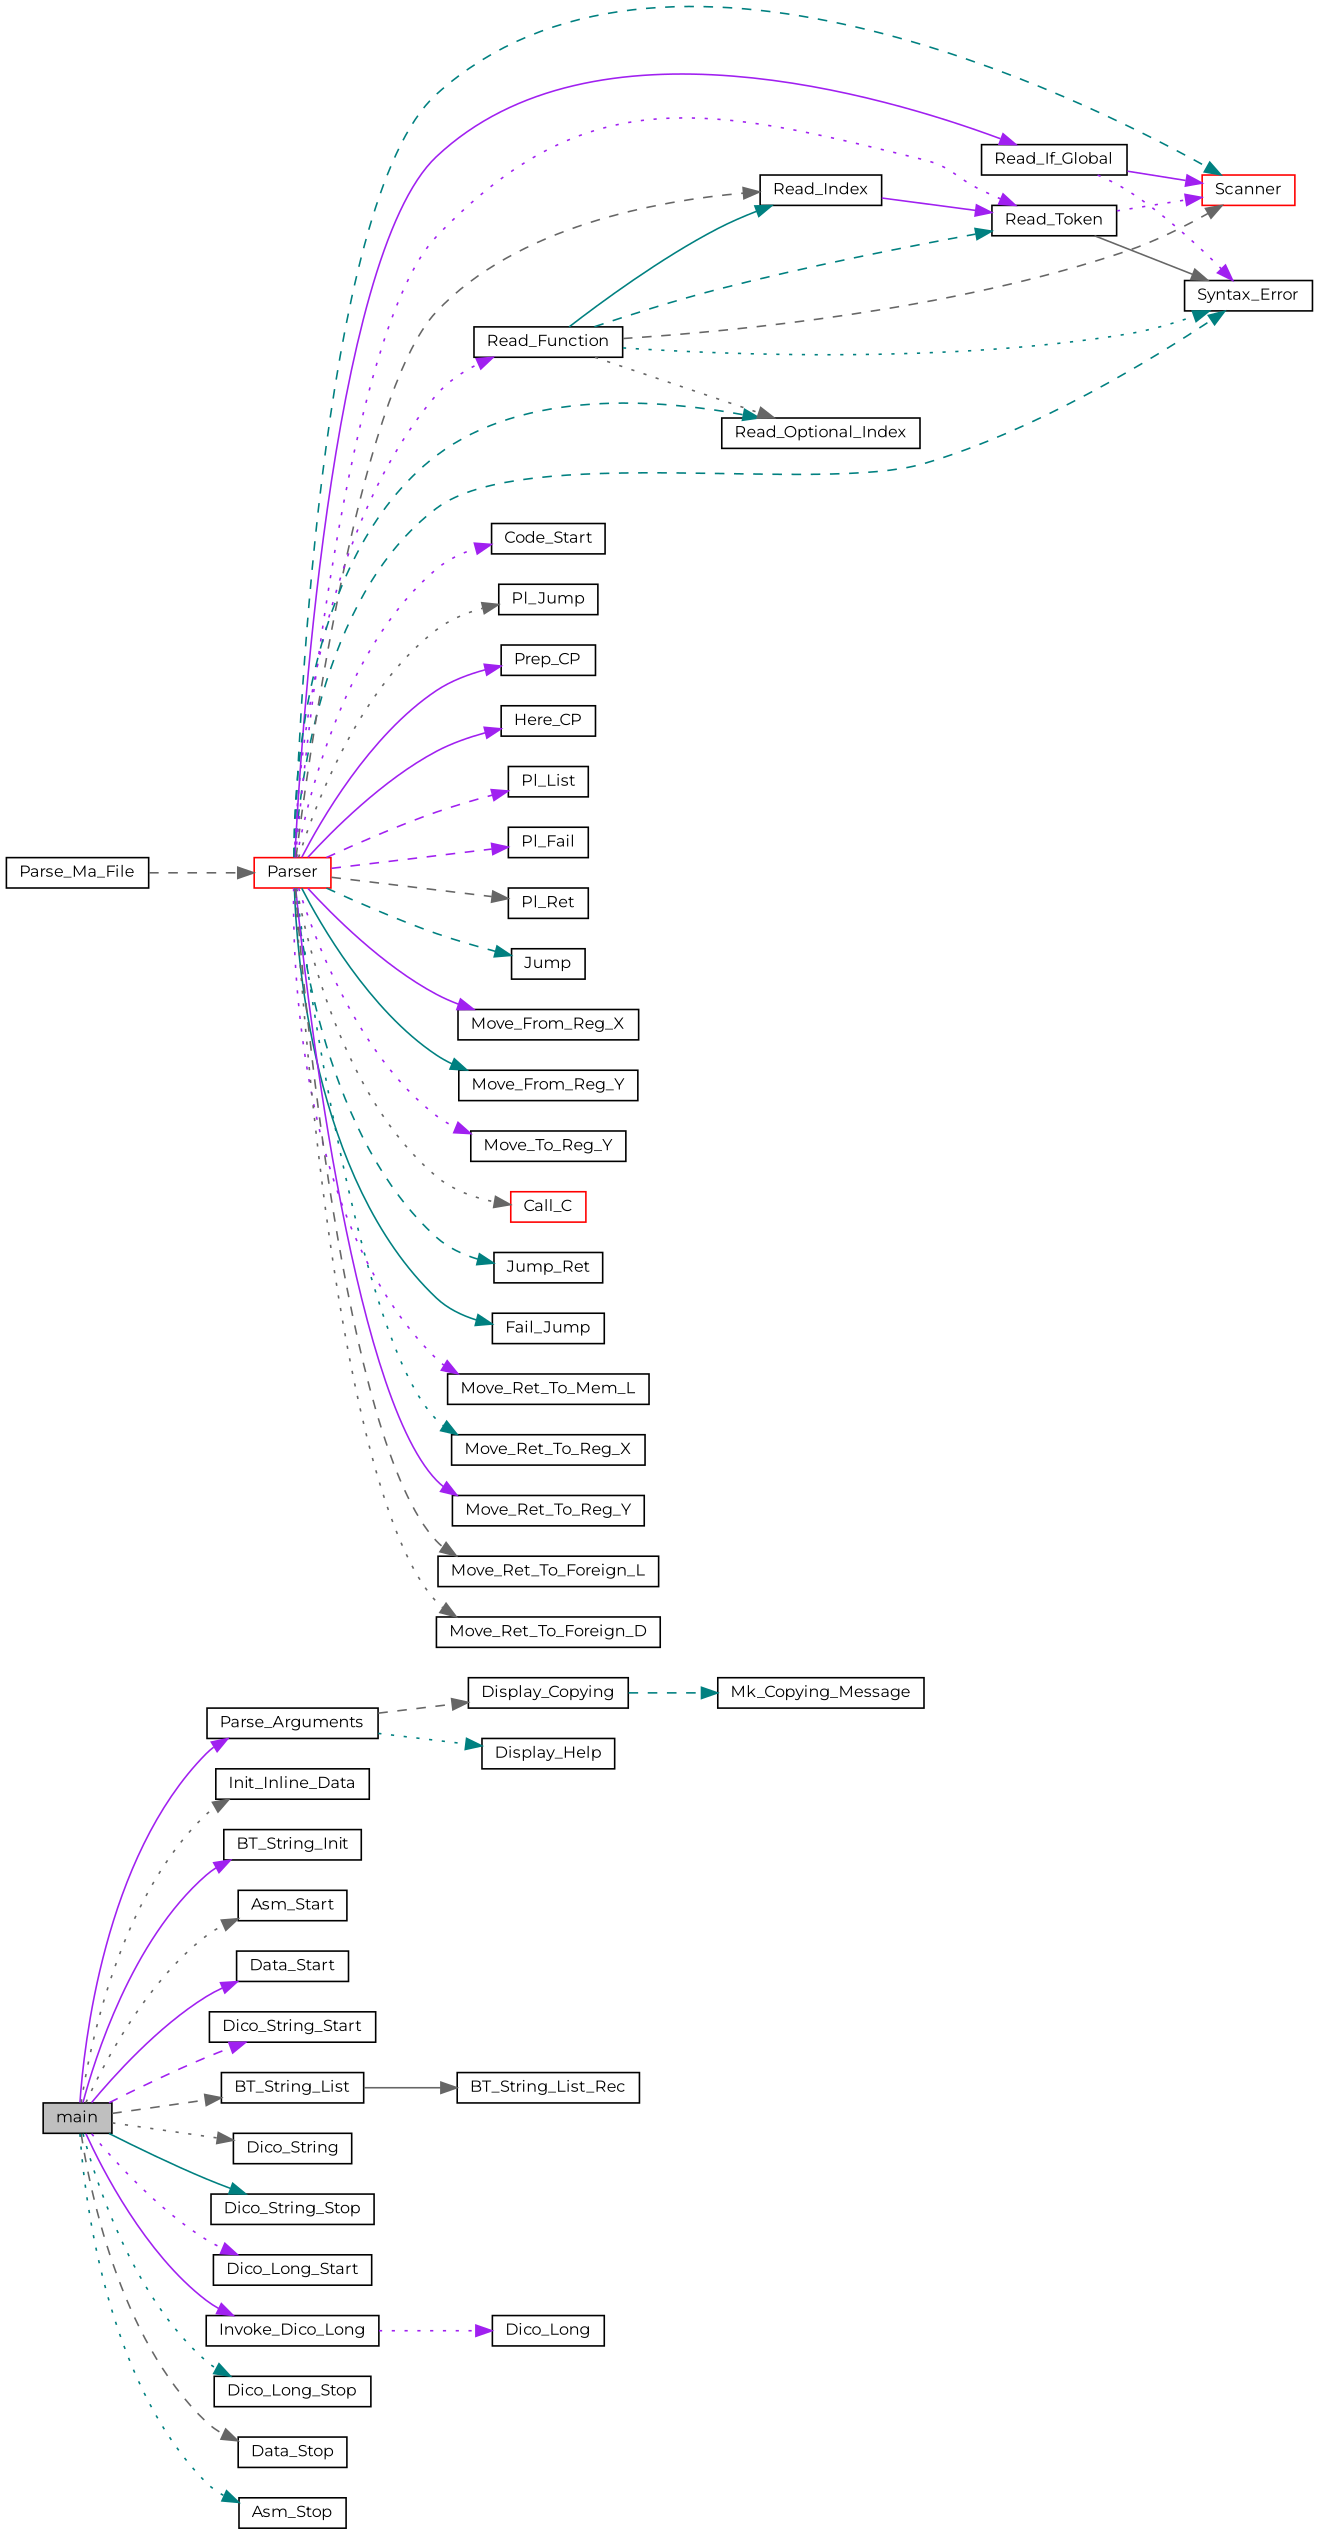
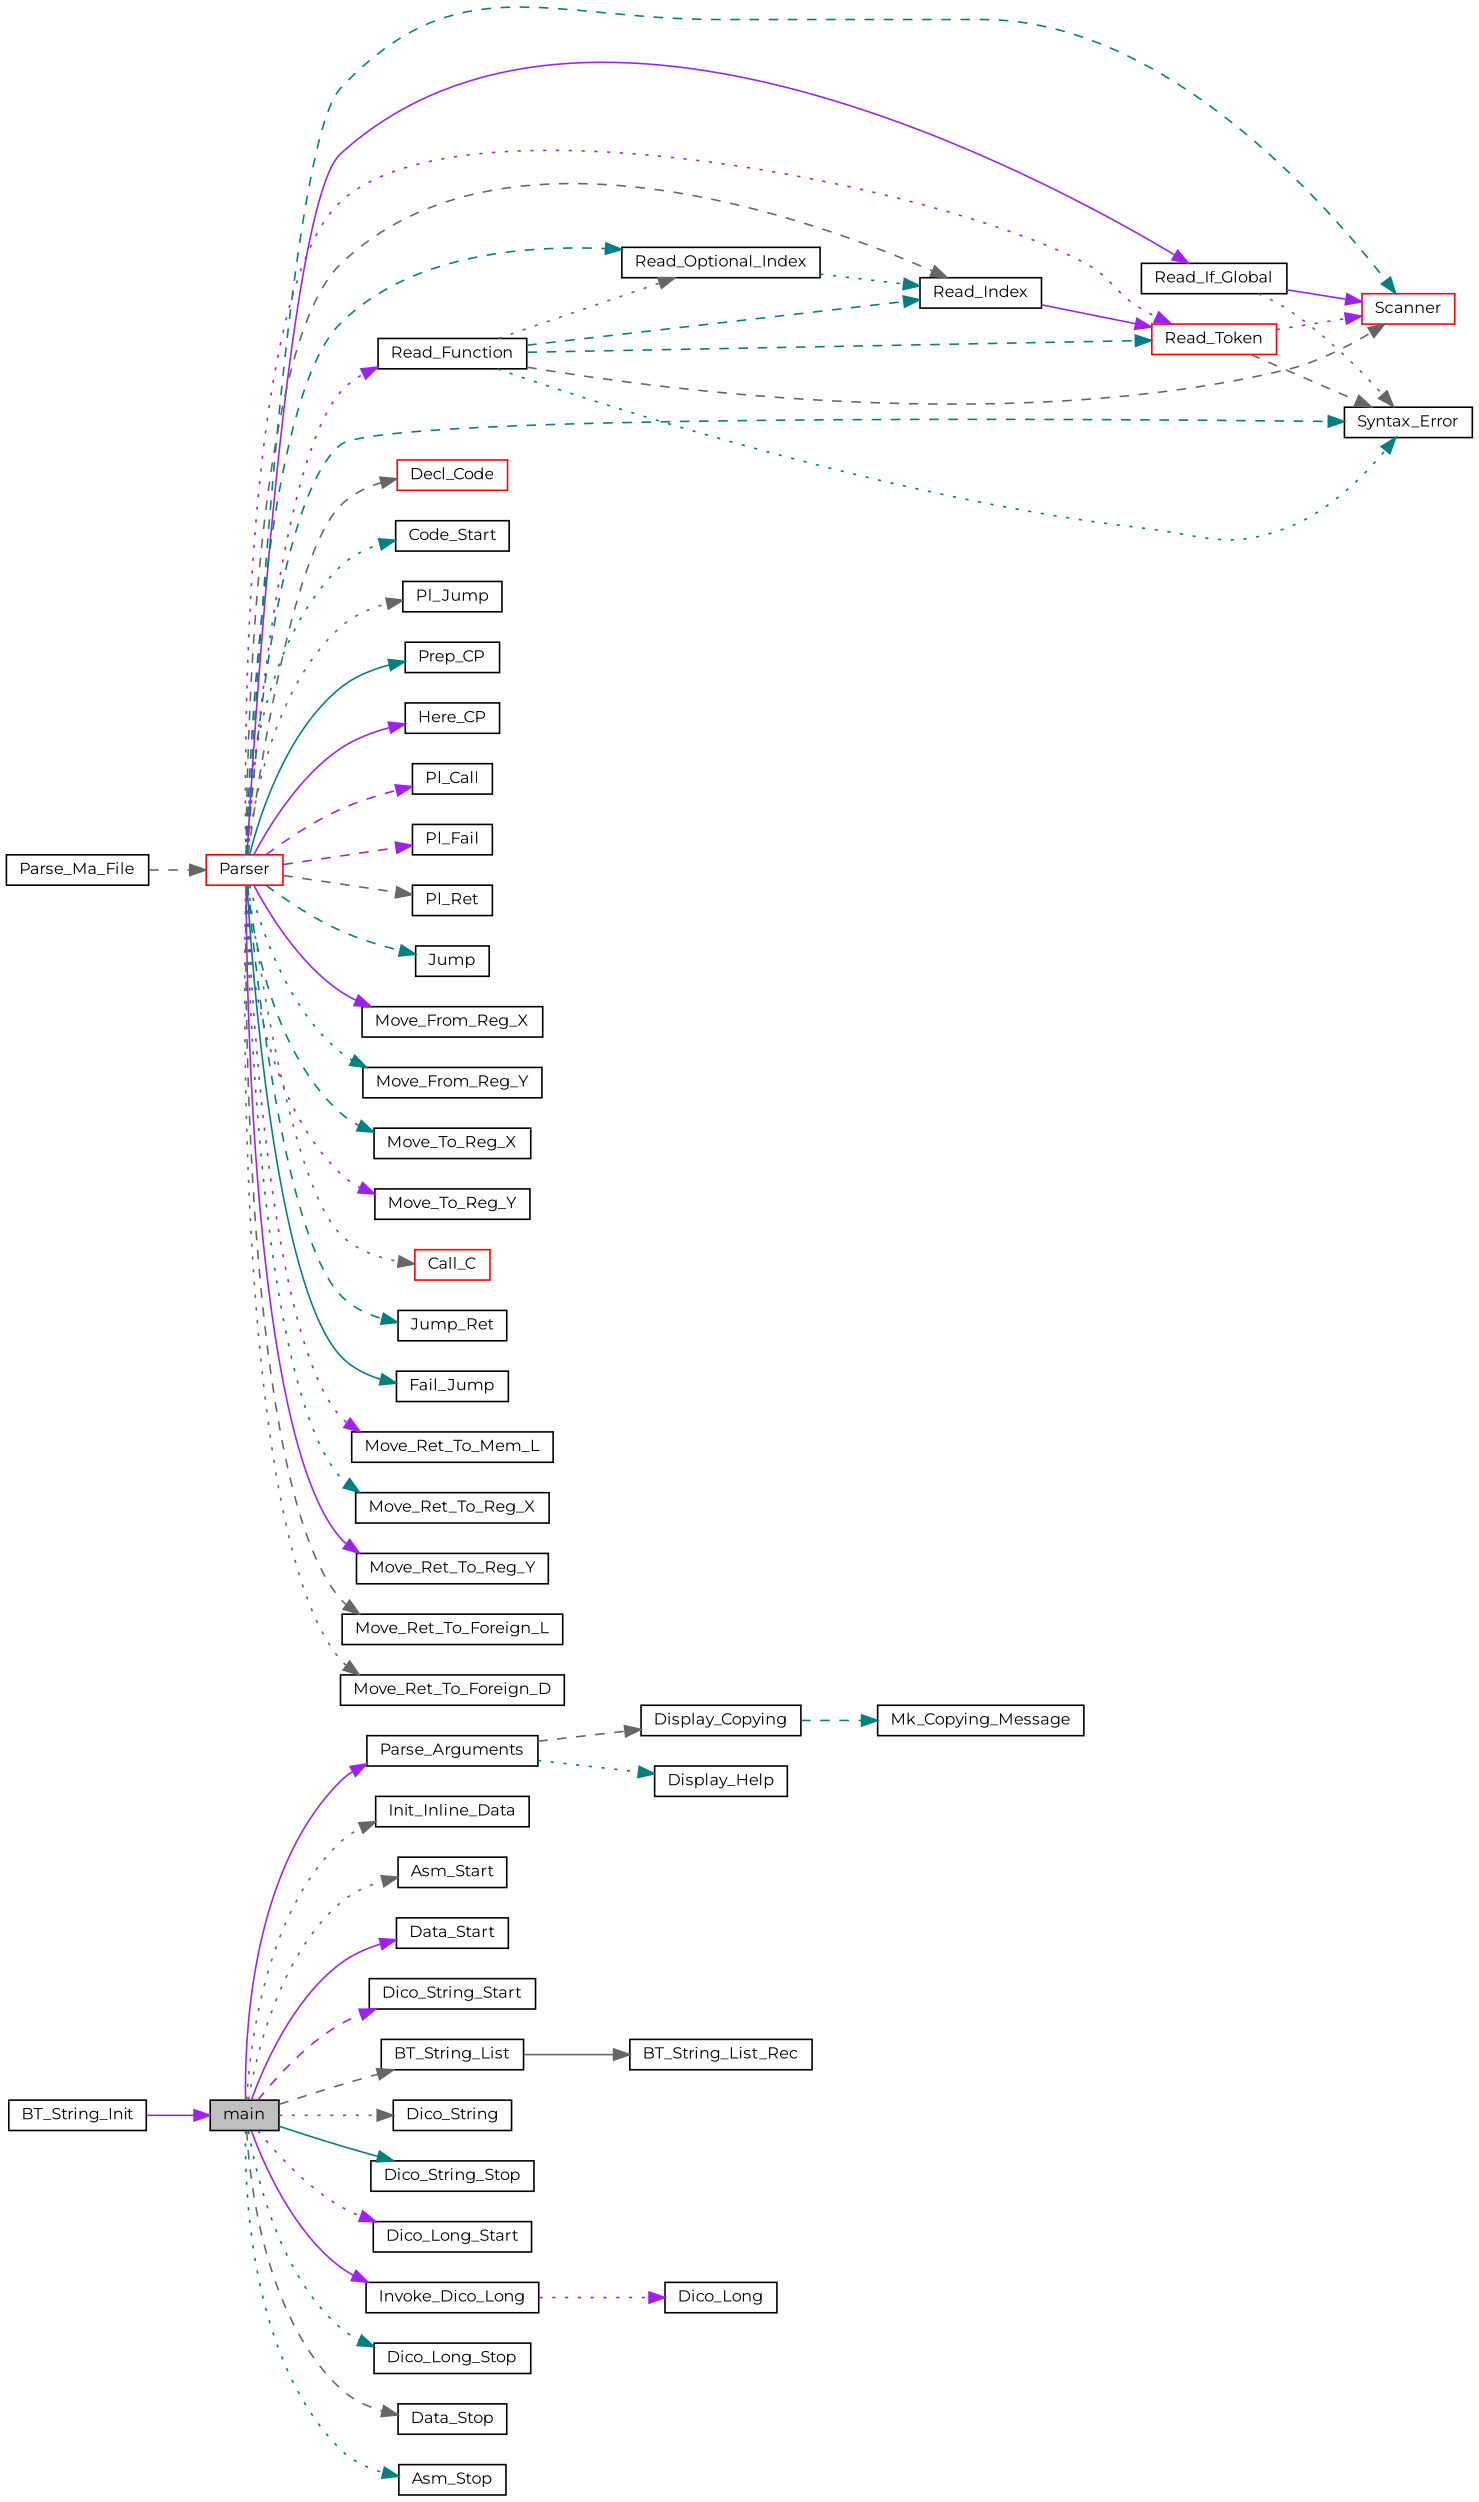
edge "Read_If_Global" -> "Syntax_Error": color purple -> gray40
node "Read_Token": color black -> red
edge "Read_Token" -> "Syntax_Error": style solid -> dashed
edge "Read_Function" -> "Read_Index": style solid -> dashed
edge "Read_Optional_Index" -> "Read_Index": added
node "Decl_Code": added
edge "Parser" -> "Code_Start": color purple -> teal
edge "Parser" -> "Prep_CP": color purple -> teal
node "Pl_List": label "Pl_List" -> "Pl_Call"
edge "Parser" -> "Move_From_Reg_Y": style solid -> dotted
node "Move_To_Reg_X": added
edge "main" -> "BT_String_Init": reversed
